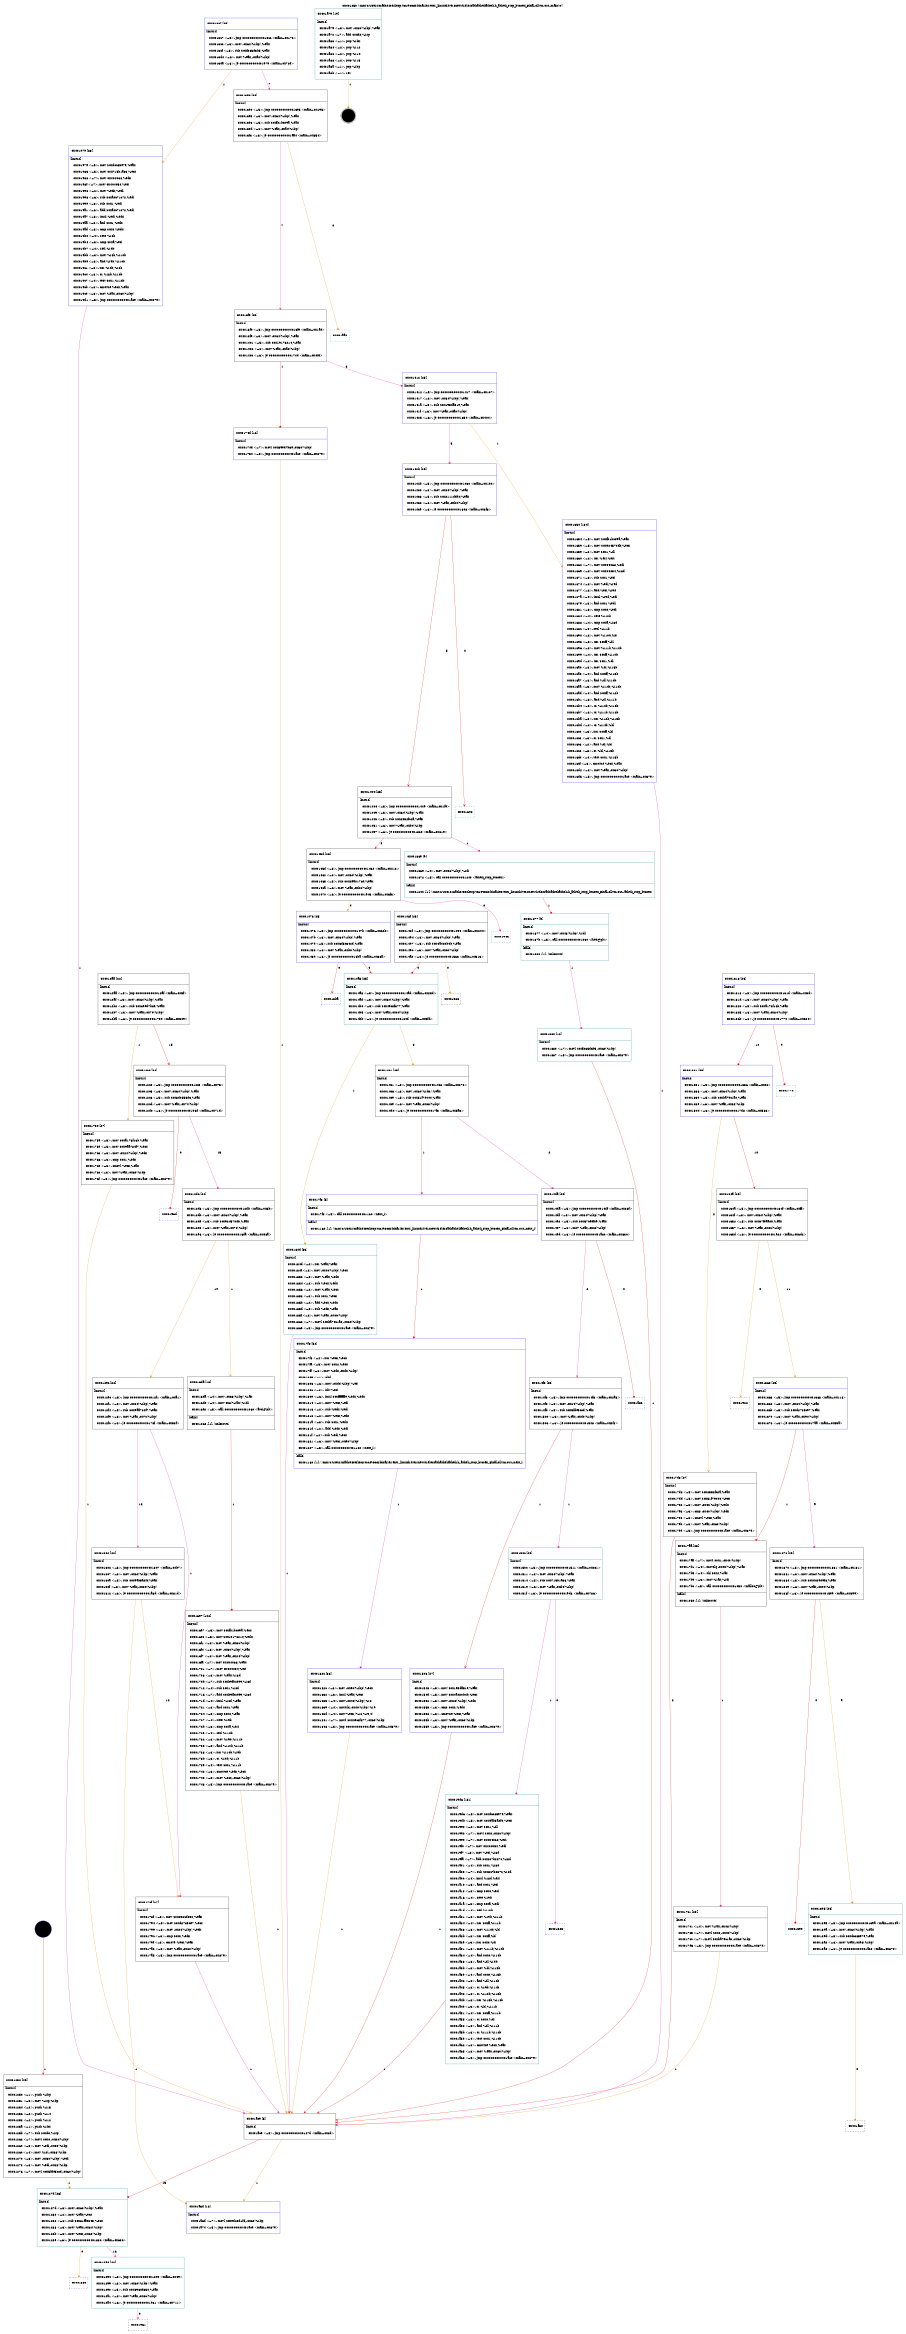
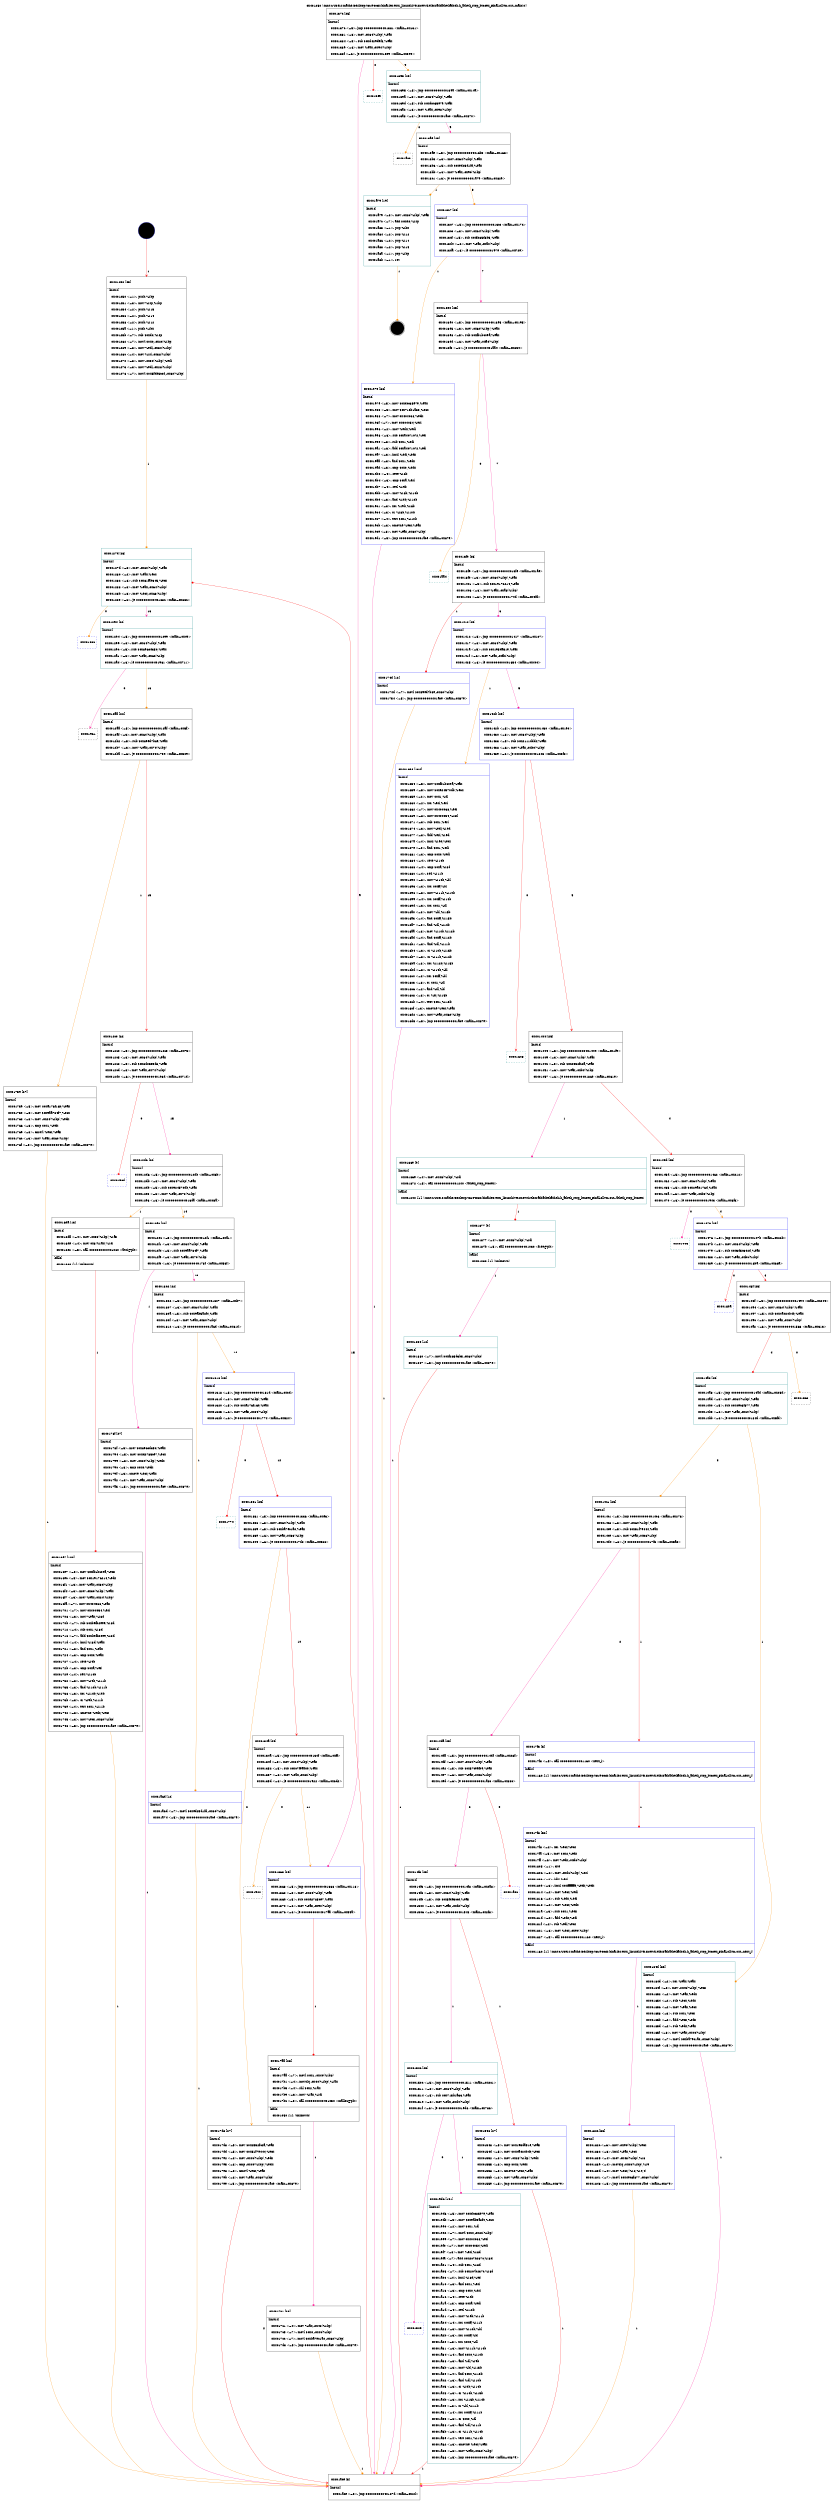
node "0x4013ae [25]": added
edge "0x401294 [22]" -> "0x4012aa [22]": added, label "16"
edge "0x401476 [25]" -> "0x4014a8 [25]": now "0x401476 [25]" -> "0x40148f [25]"
edge "0x401363 [25]" -> "0x40137c [25]": reversed
edge "0x401302 [22]" -> "0x40178f [27]": now "0x401302 [22]" -> "0x401318 [25]"
edge "0x401ace [5]" -> "0x401a6d [12]": reversed
